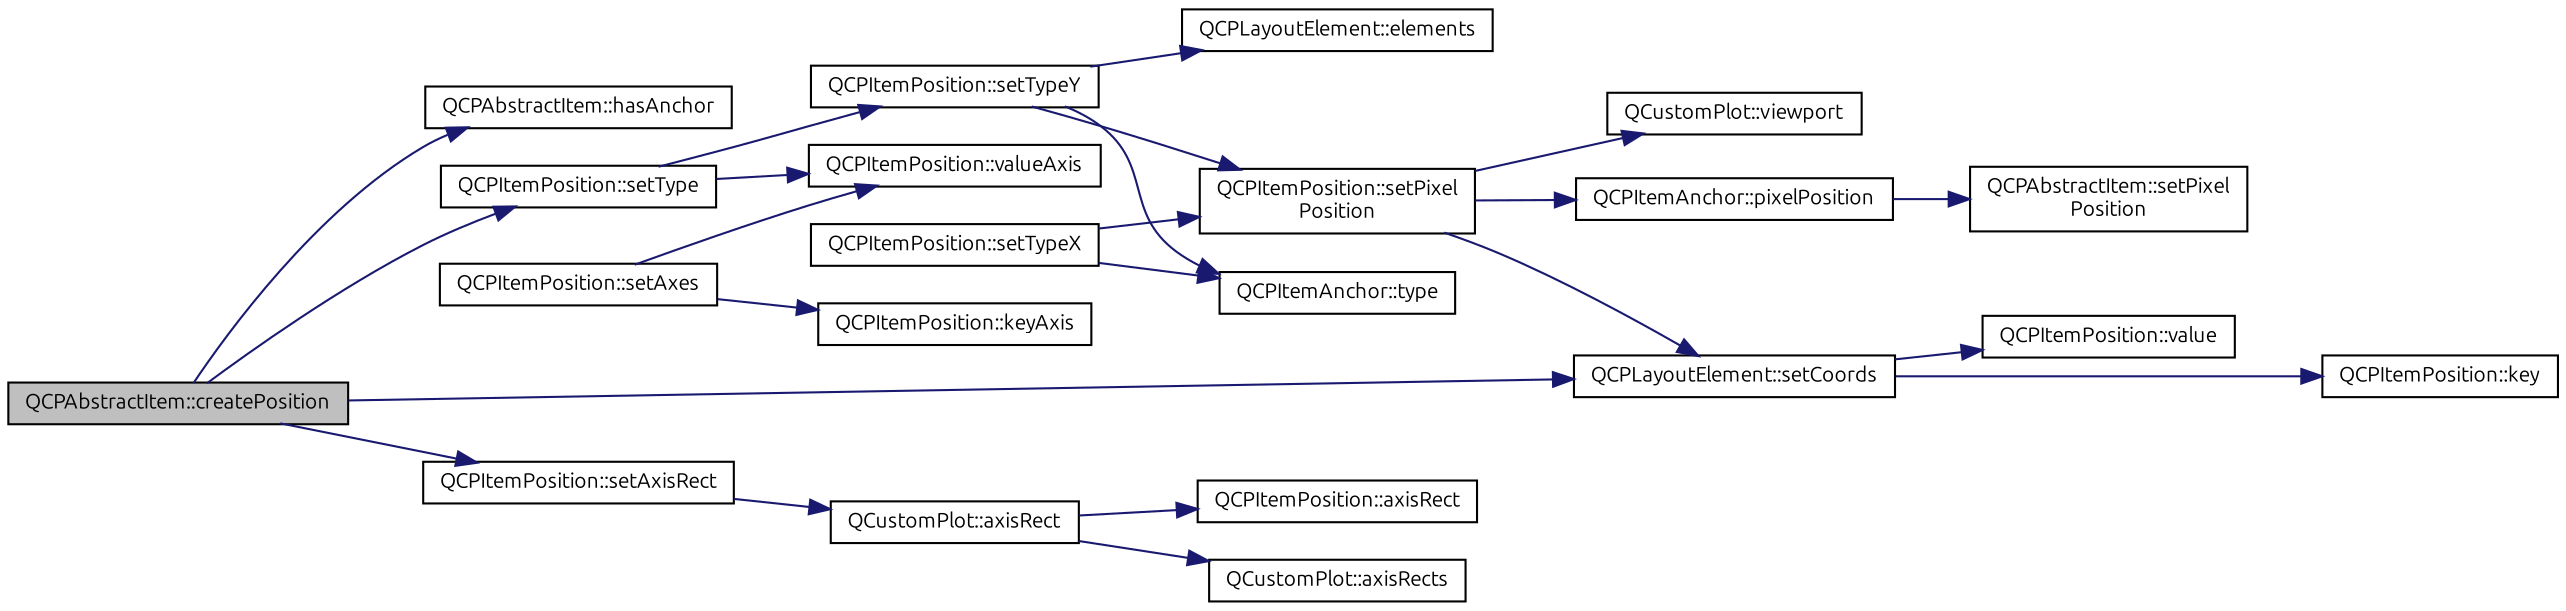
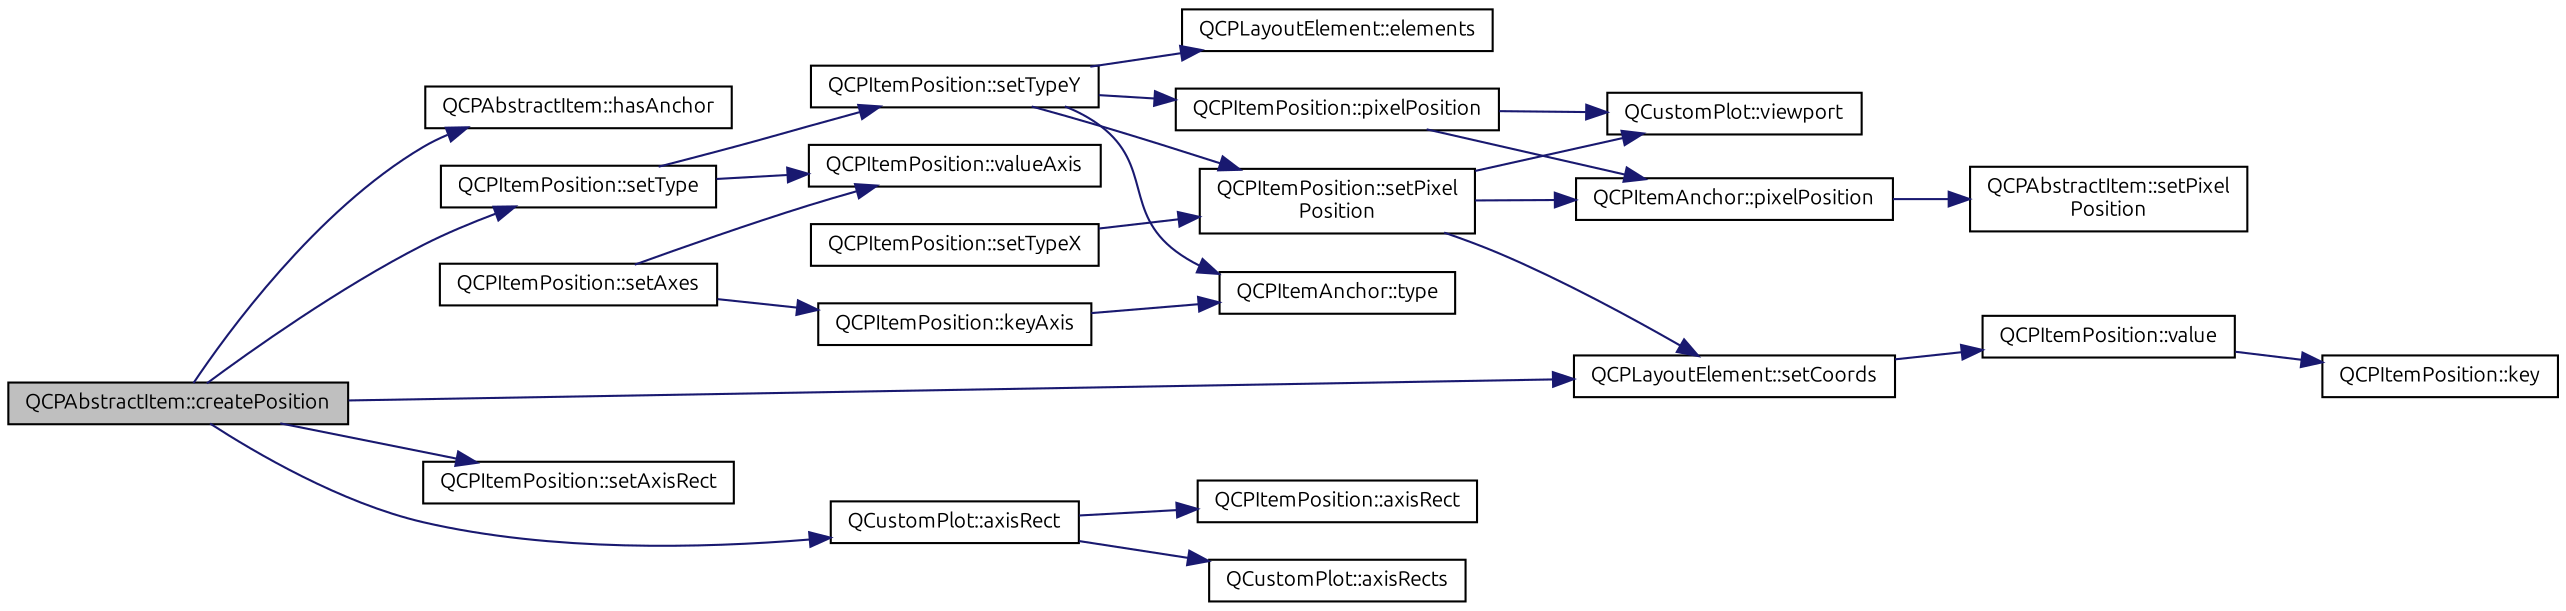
node "QCPItemPosition::pixelPosition": added
edge "QCPItemPosition::setTypeX" -> "QCPItemAnchor::type": now "QCPItemPosition::keyAxis" -> "QCPItemAnchor::type"
edge "QCPLayoutElement::setCoords" -> "QCPItemPosition::key": now "QCPItemPosition::value" -> "QCPItemPosition::key"
edge "QCPItemPosition::setAxisRect" -> "QCustomPlot::axisRect": now "QCPAbstractItem::createPosition" -> "QCustomPlot::axisRect"
